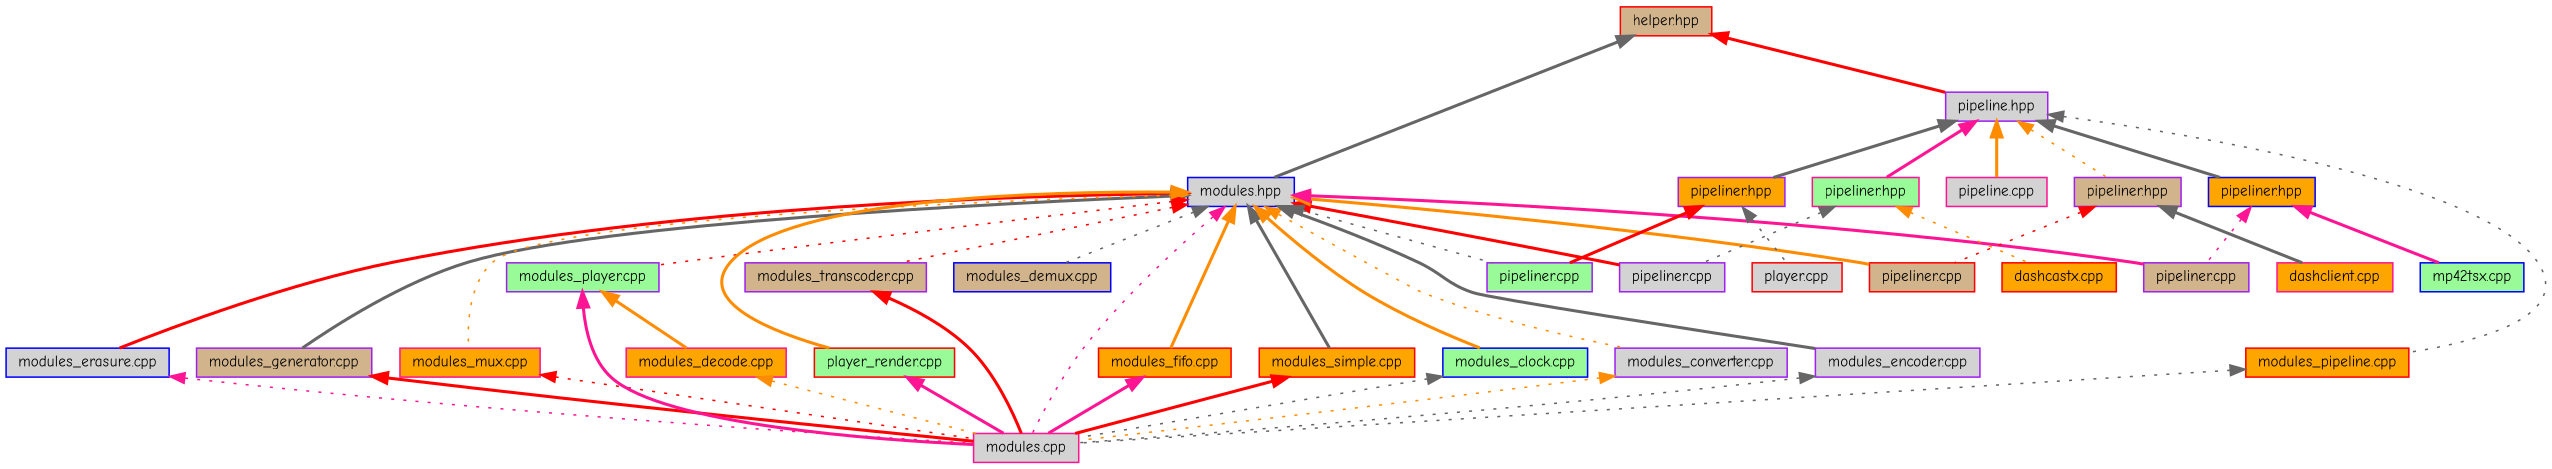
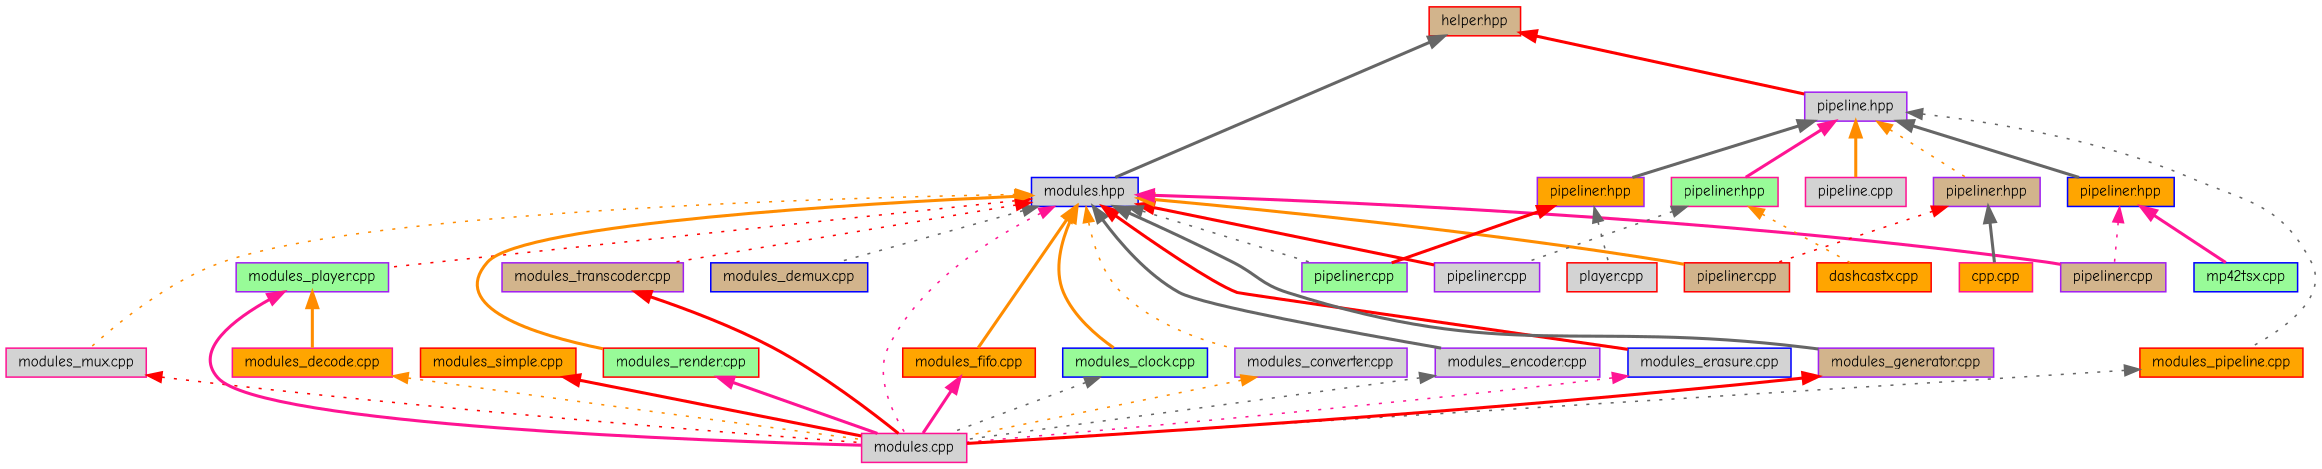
node "dashclient.cpp": label "dashclient.cpp" -> "cpp.cpp"
edge "modules_simple.cpp" -> "modules.hpp": removed
node "modules_mux.cpp": fillcolor orange -> lightgrey
node "player_render.cpp": label "player_render.cpp" -> "modules_render.cpp"
